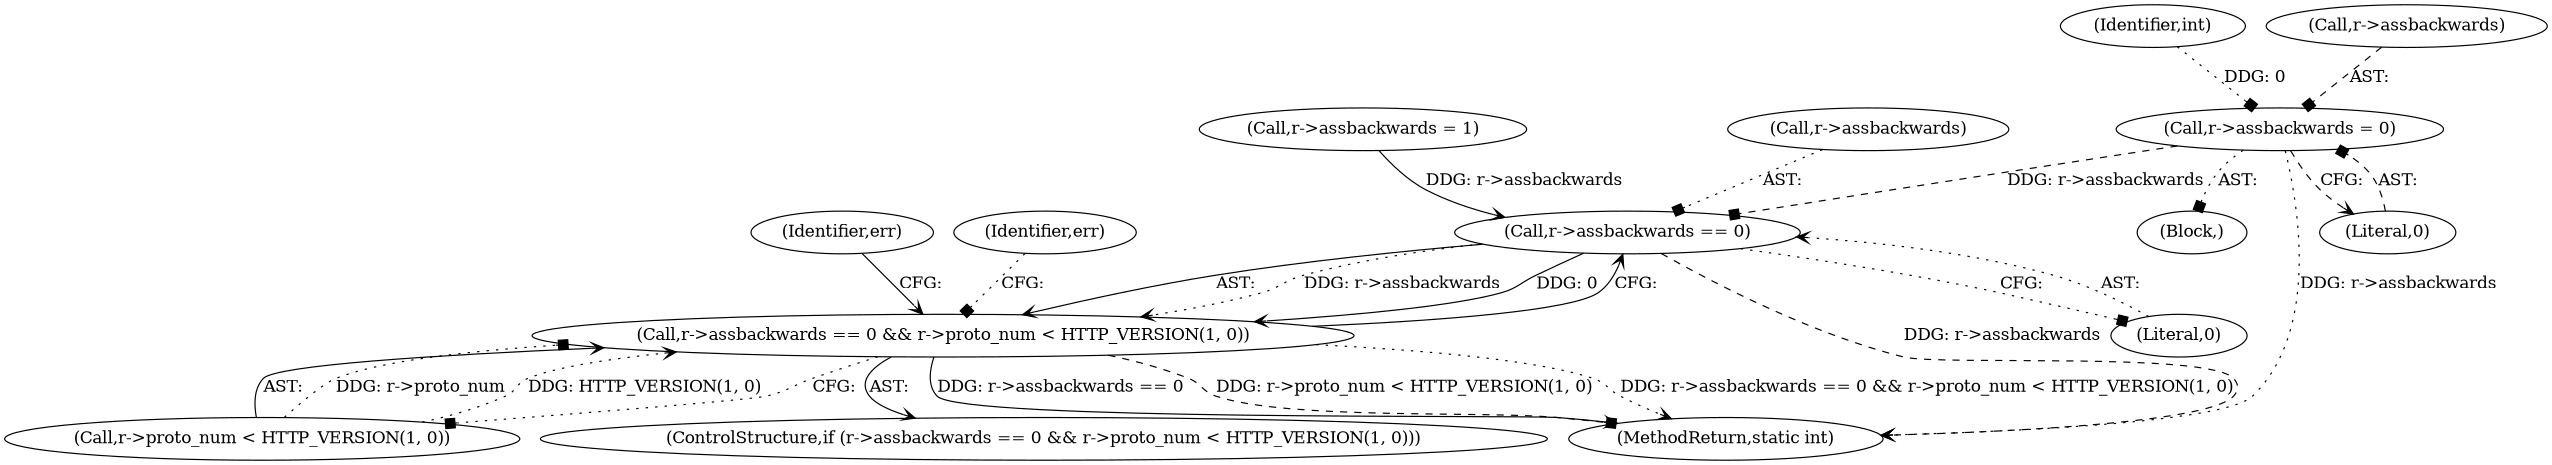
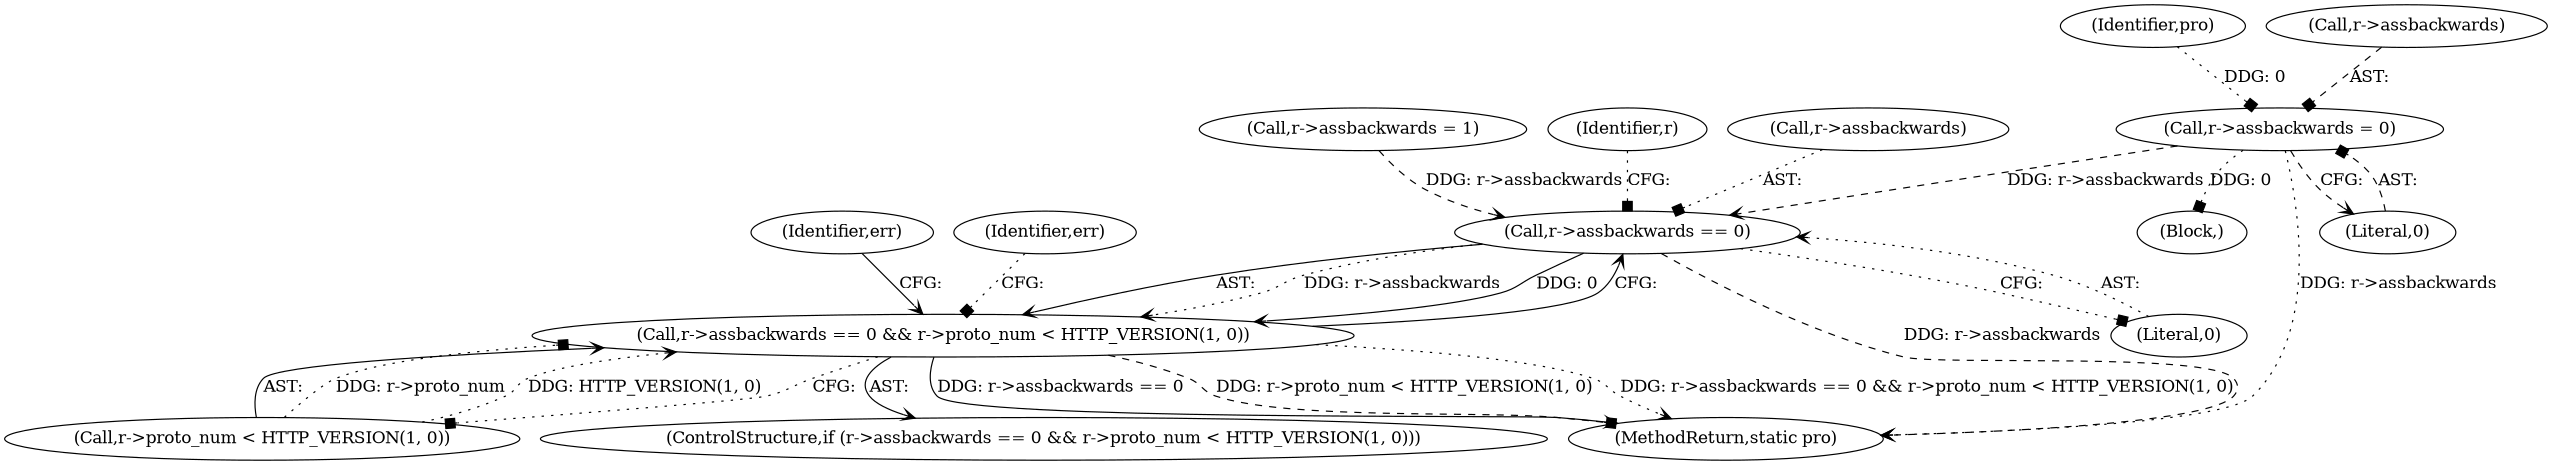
node "(Identifier,int)": label "(Identifier,int)" -> "(Identifier,pro)"
node "(Identifier,r)": added
edge "(Call,r->assbackwards = 0)" -> "(Call,r->assbackwards == 0)": arrowhead box -> vee
edge "(Call,r->assbackwards = 0)" -> "(Block,)": label "AST: " -> "DDG: 0"
edge "(Call,r->assbackwards = 1)" -> "(Call,r->assbackwards == 0)": style solid -> dashed
node "(MethodReturn,static int)": label "(MethodReturn,static int)" -> "(MethodReturn,static pro)"
